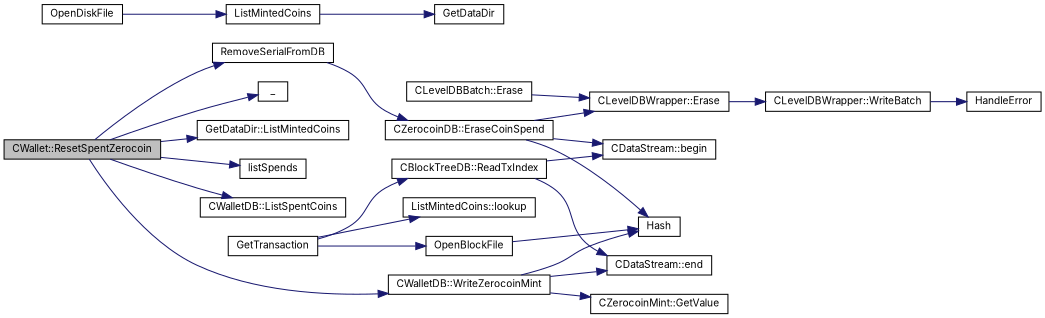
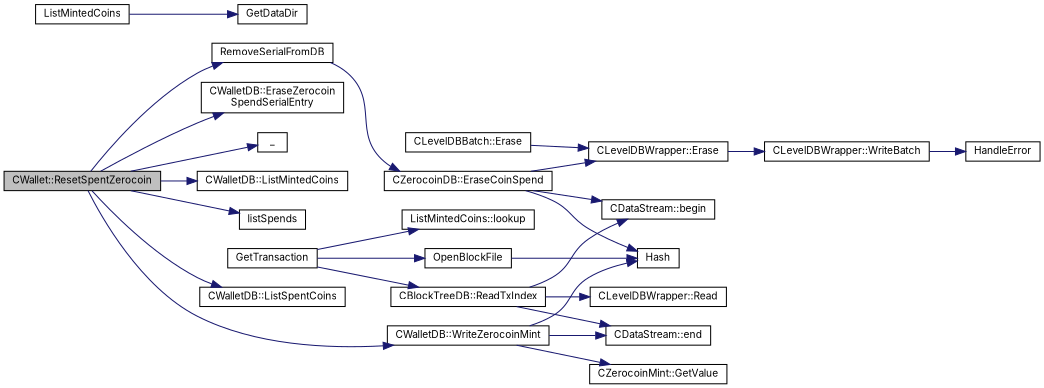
node "OpenDiskFile": removed
node "CWalletDB::EraseZerocoin SpendSerialEntry": added
node "GetDataDir::ListMintedCoins": label "GetDataDir::ListMintedCoins" -> "CWalletDB::ListMintedCoins"
node "CLevelDBWrapper::Read": added
